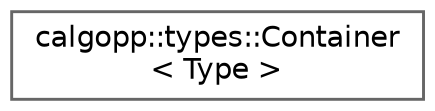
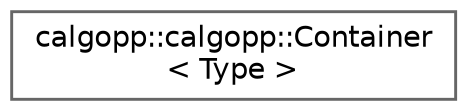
node "calgopp::types::Container < Type >": label "calgopp::types::Container < Type >" -> "calgopp::calgopp::Container < Type >"
